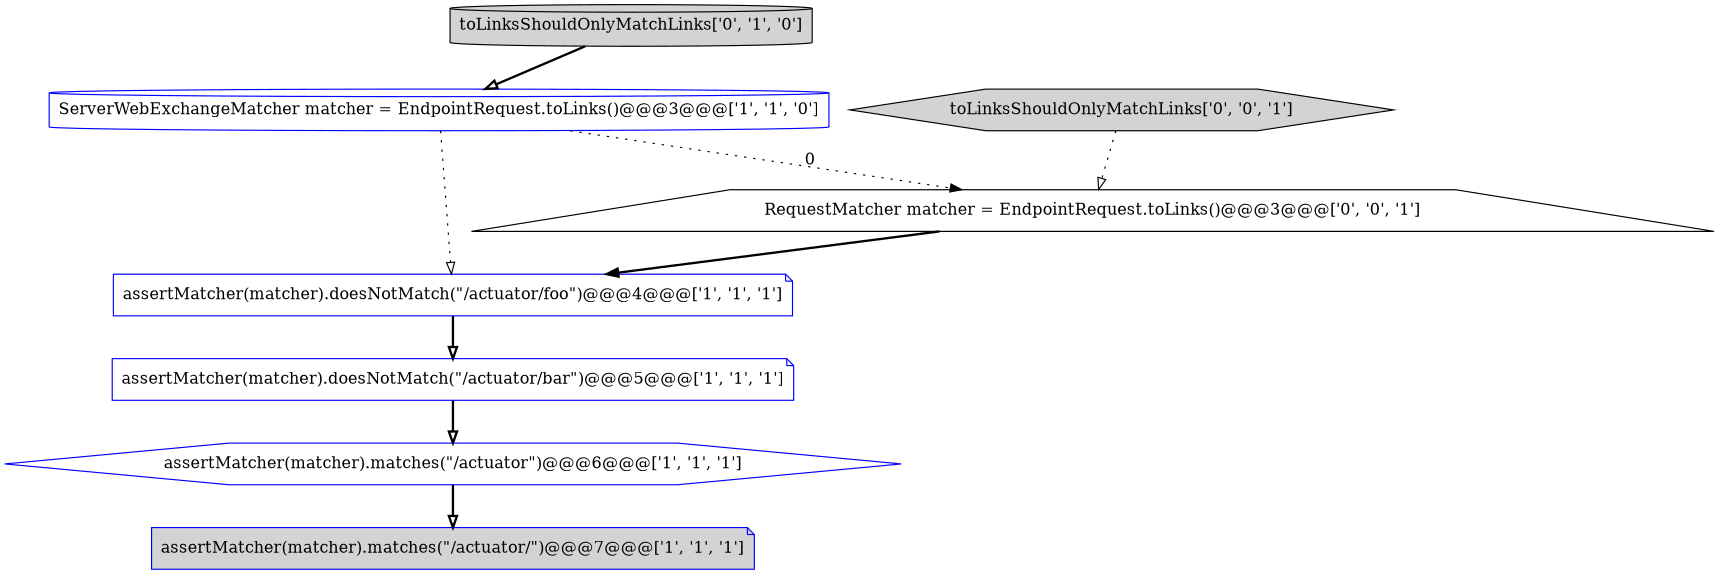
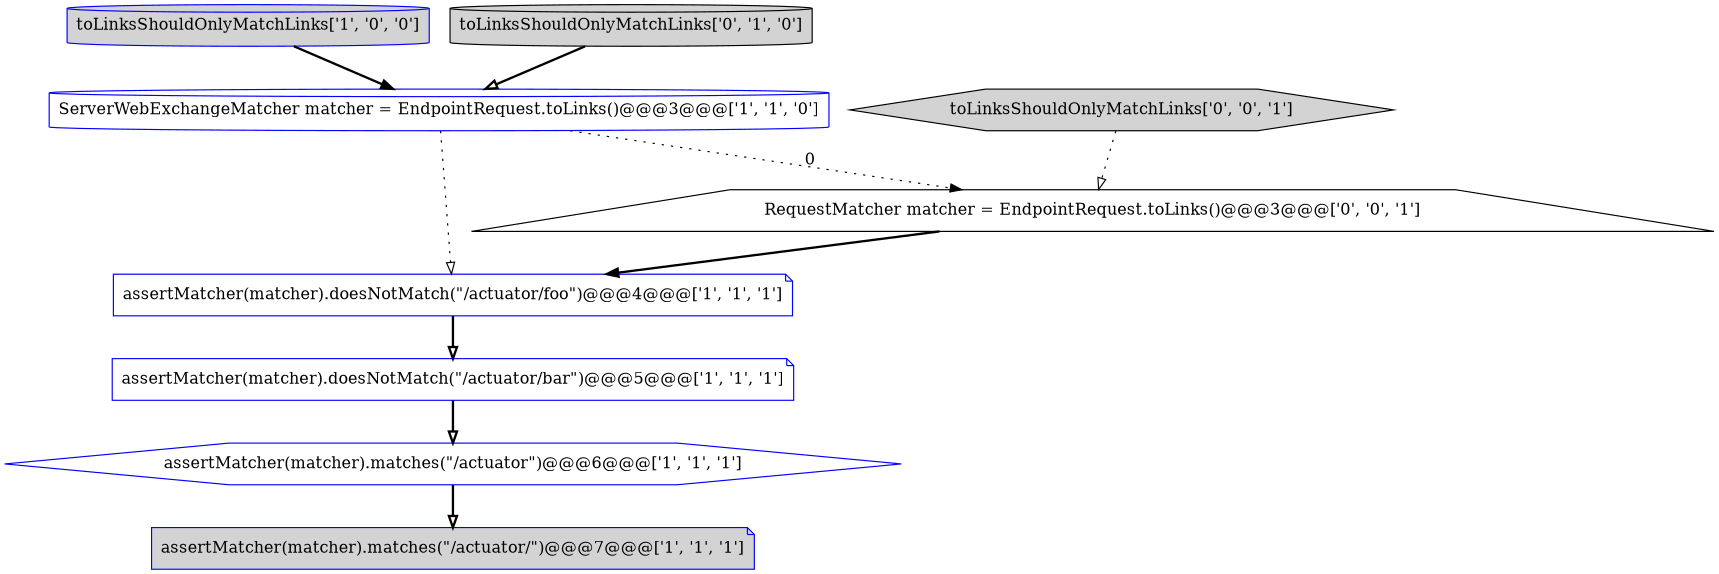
node "toLinksShouldOnlyMatchLinks['1', '0', '0']": added
